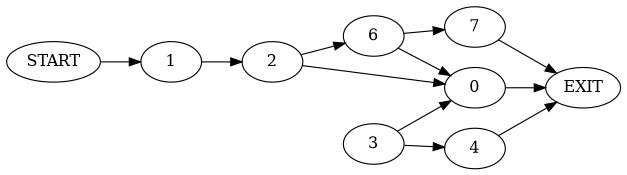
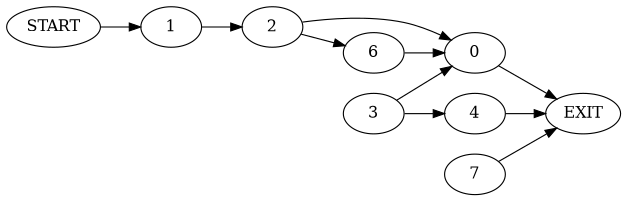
edge "6" -> "7": removed
